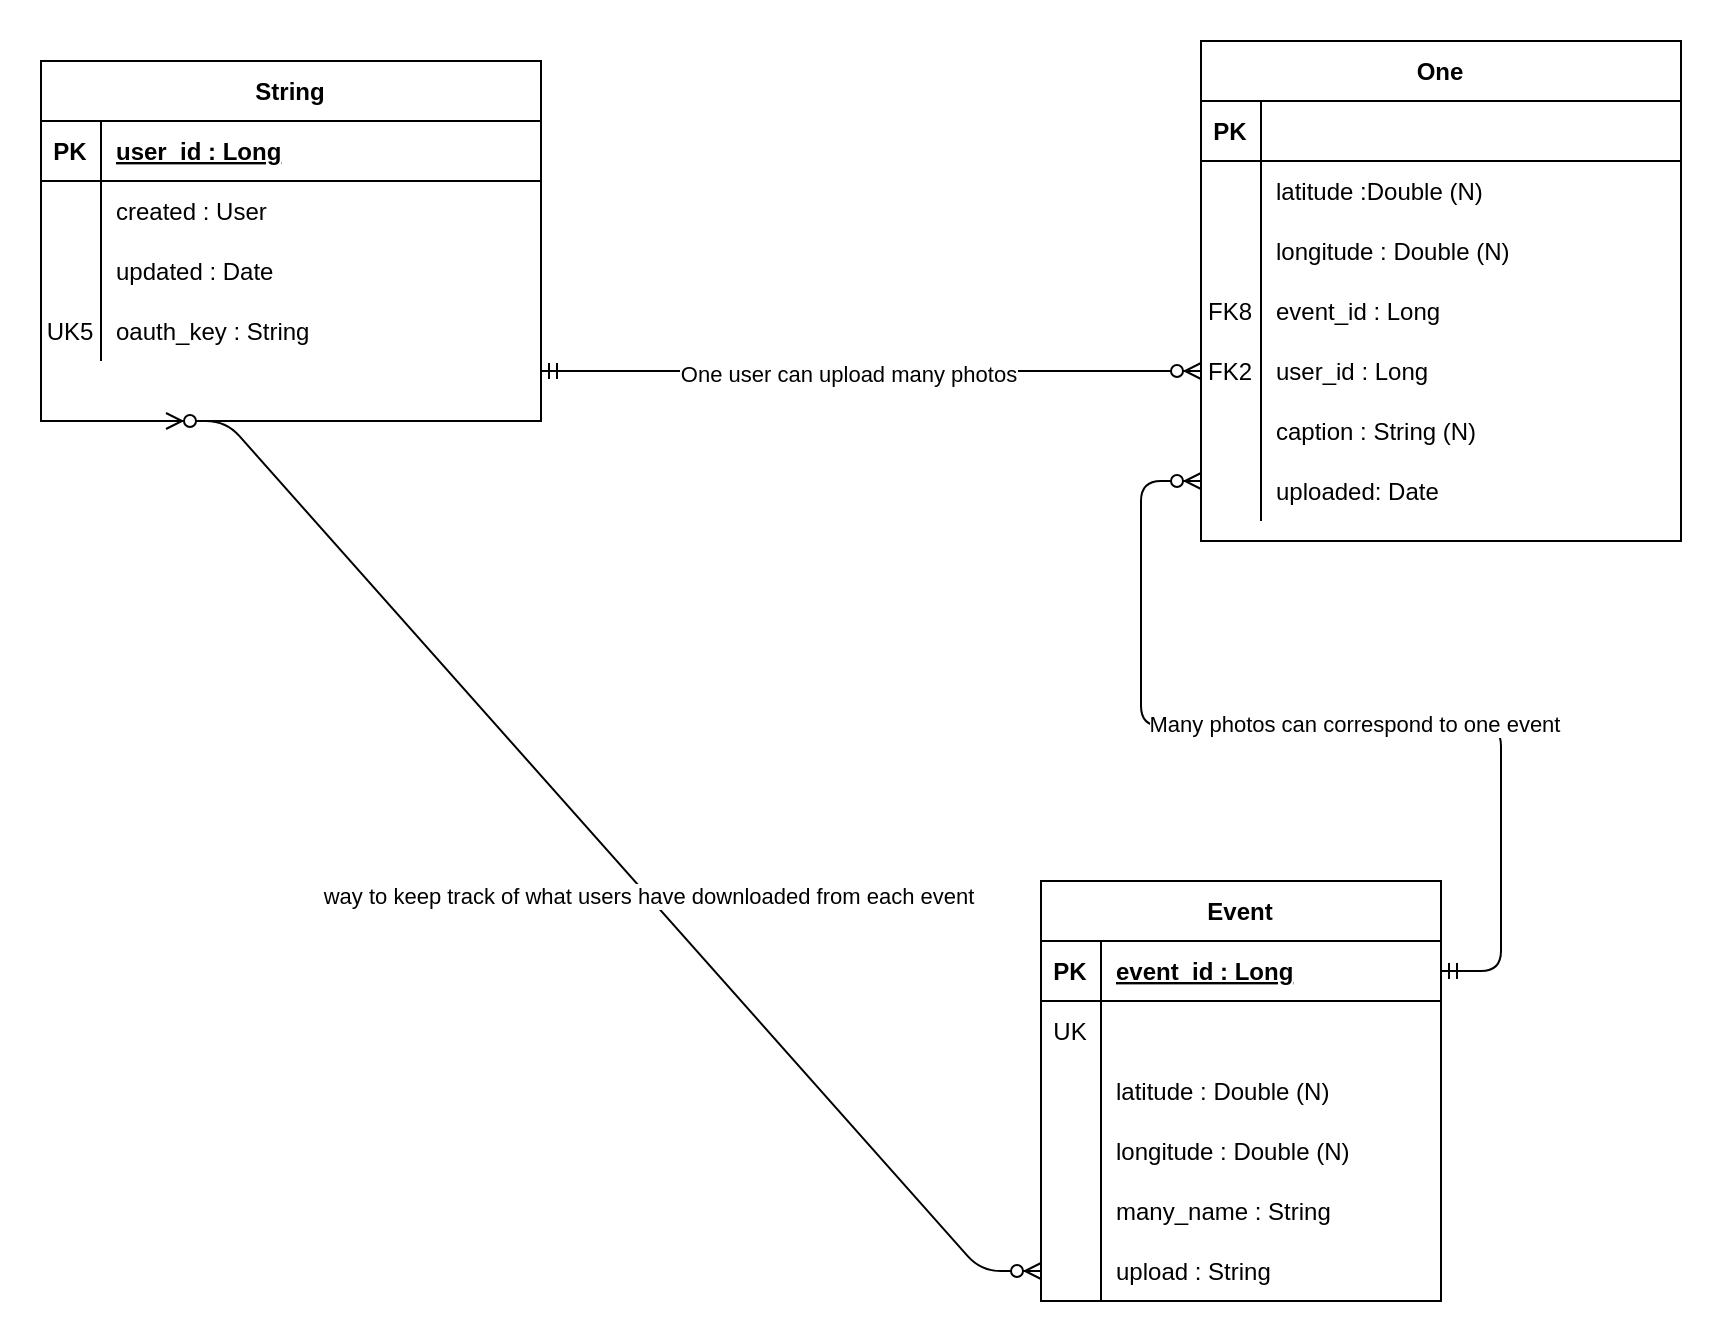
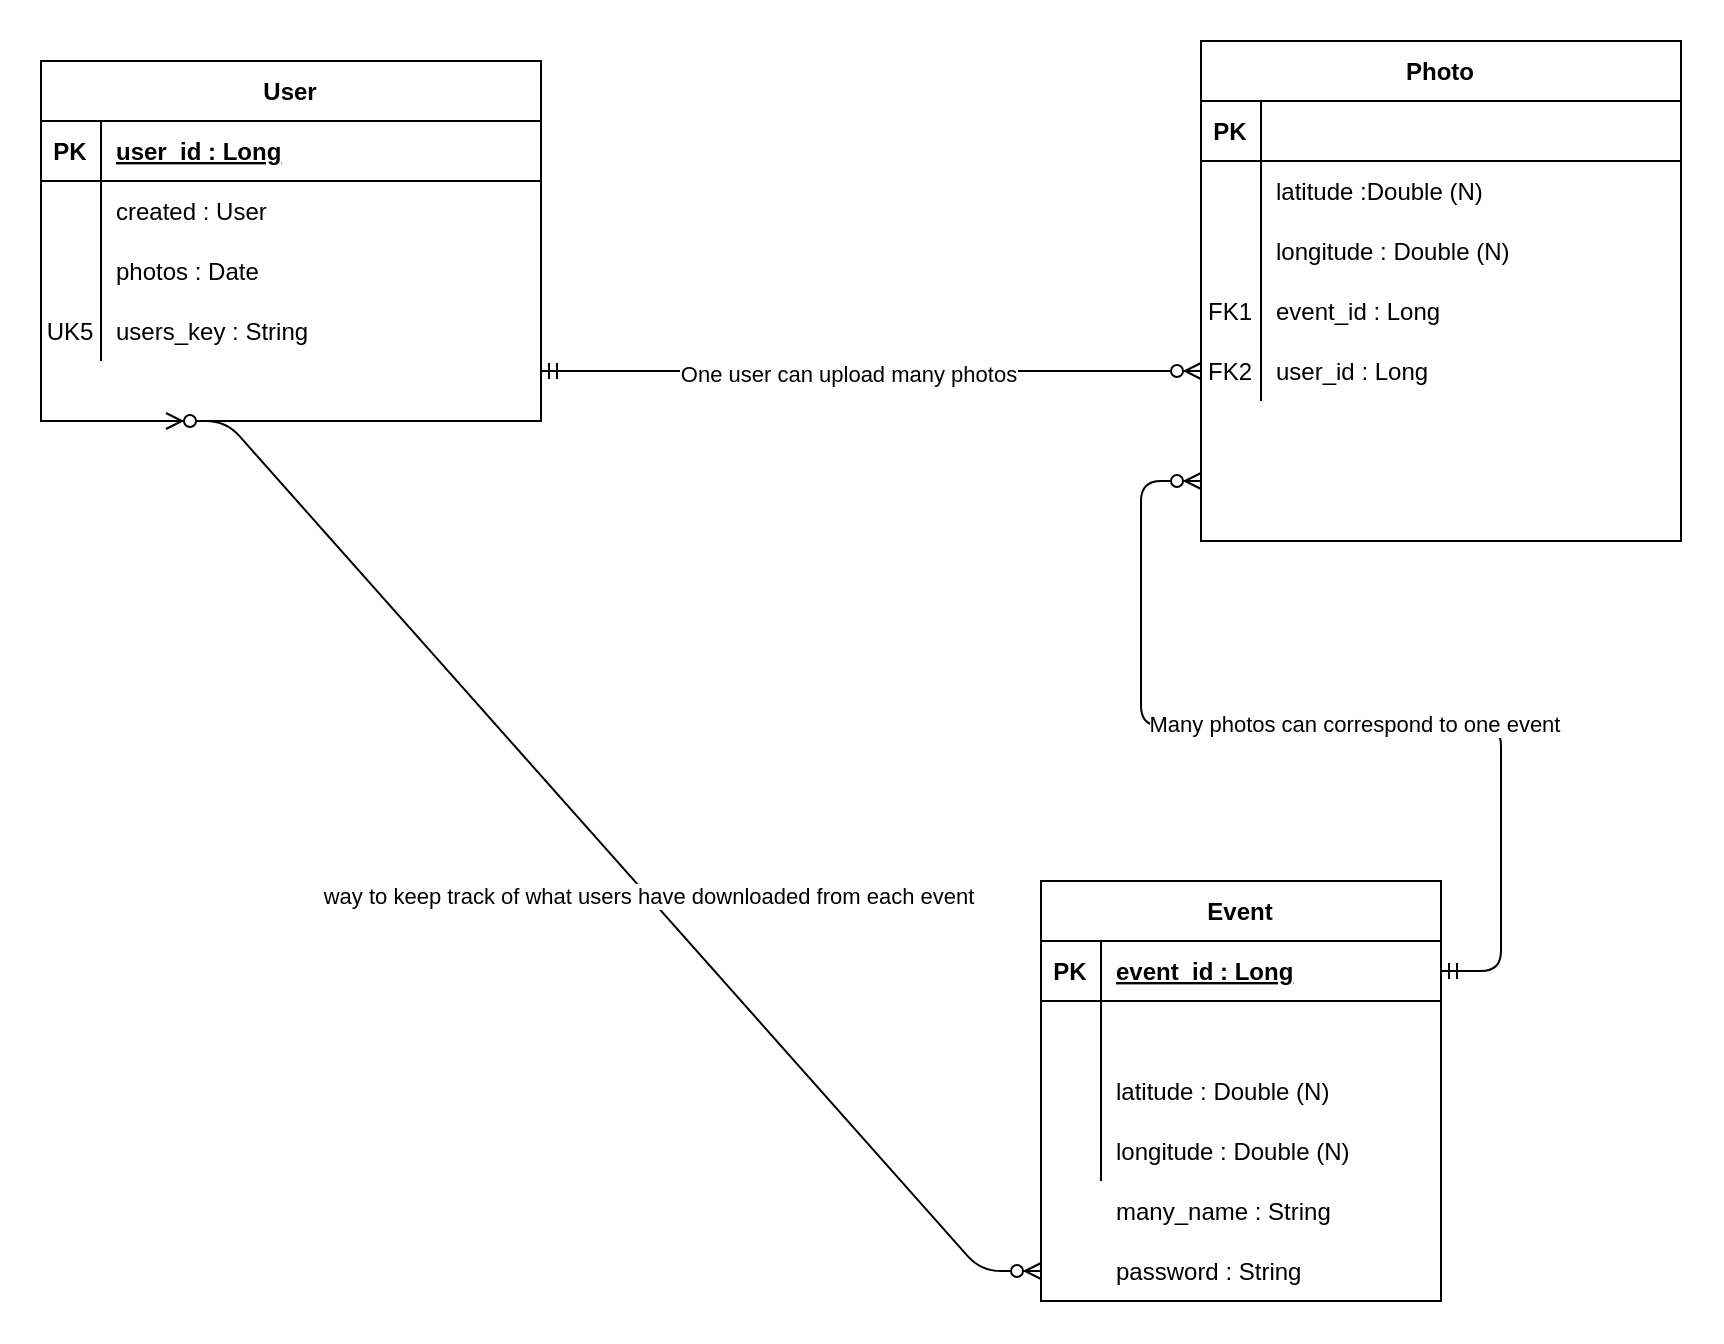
node "One": label "One" -> "Photo"
node "String": label "String" -> "User"
node "updated : Date": label "updated : Date" -> "photos : Date"
node "FK8": label "FK8" -> "FK1"
node "oauth_key : String": label "oauth_key : String" -> "users_key : String"
node "caption : String (N)": removed
node "uploaded: Date": removed
node "UK": removed
node "upload : String": label "upload : String" -> "password : String"
